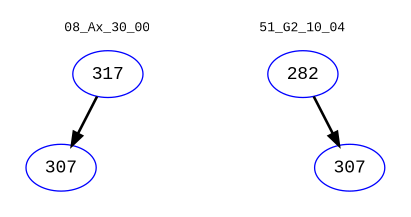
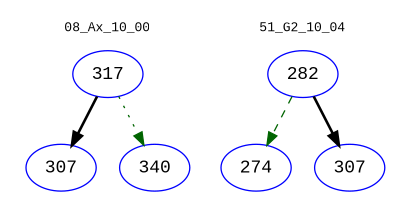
cluster "08_Ax_30_00": label "08_Ax_30_00" -> "08_Ax_10_00"
node "340": added
node "274": added
